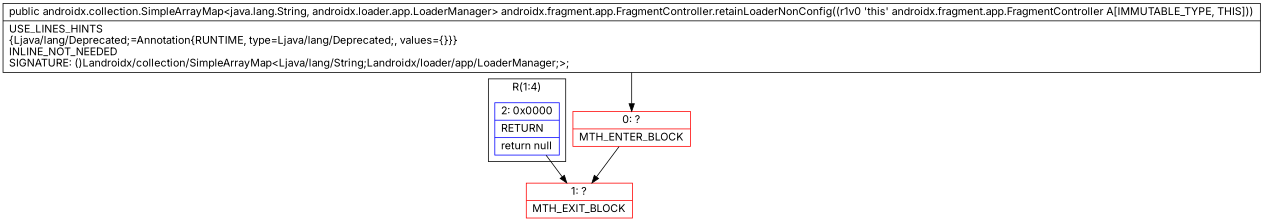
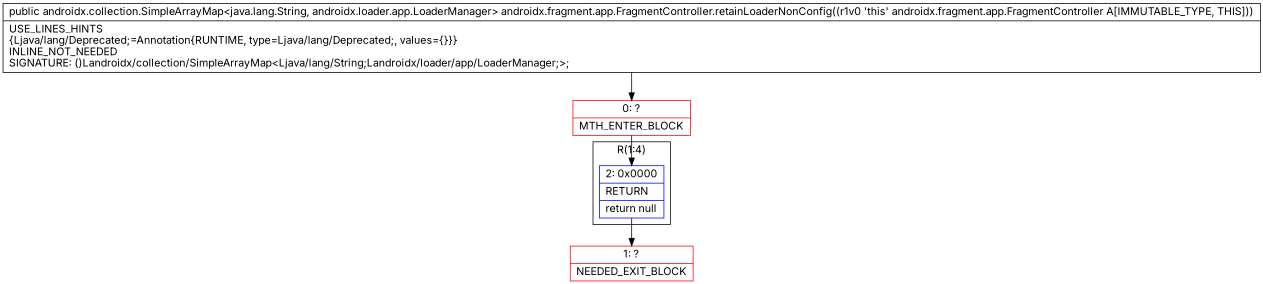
edge "0: ?" -> "1: ?": now "0: ?" -> "2: 0x0000"
node "1: ?": text "MTH_EXIT_BLOCK" -> "NEEDED_EXIT_BLOCK"
